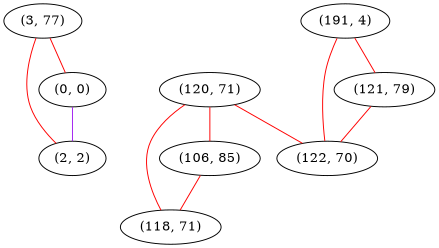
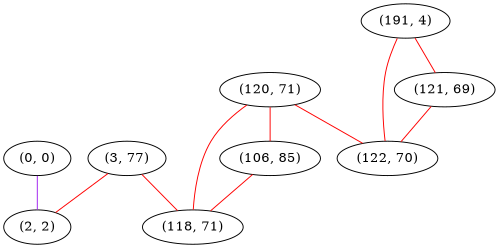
edge "(3, 77)" -- "(0, 0)": now "(3, 77)" -- "(118, 71)"
node "(121, 79)": label "(121, 79)" -> "(121, 69)"
